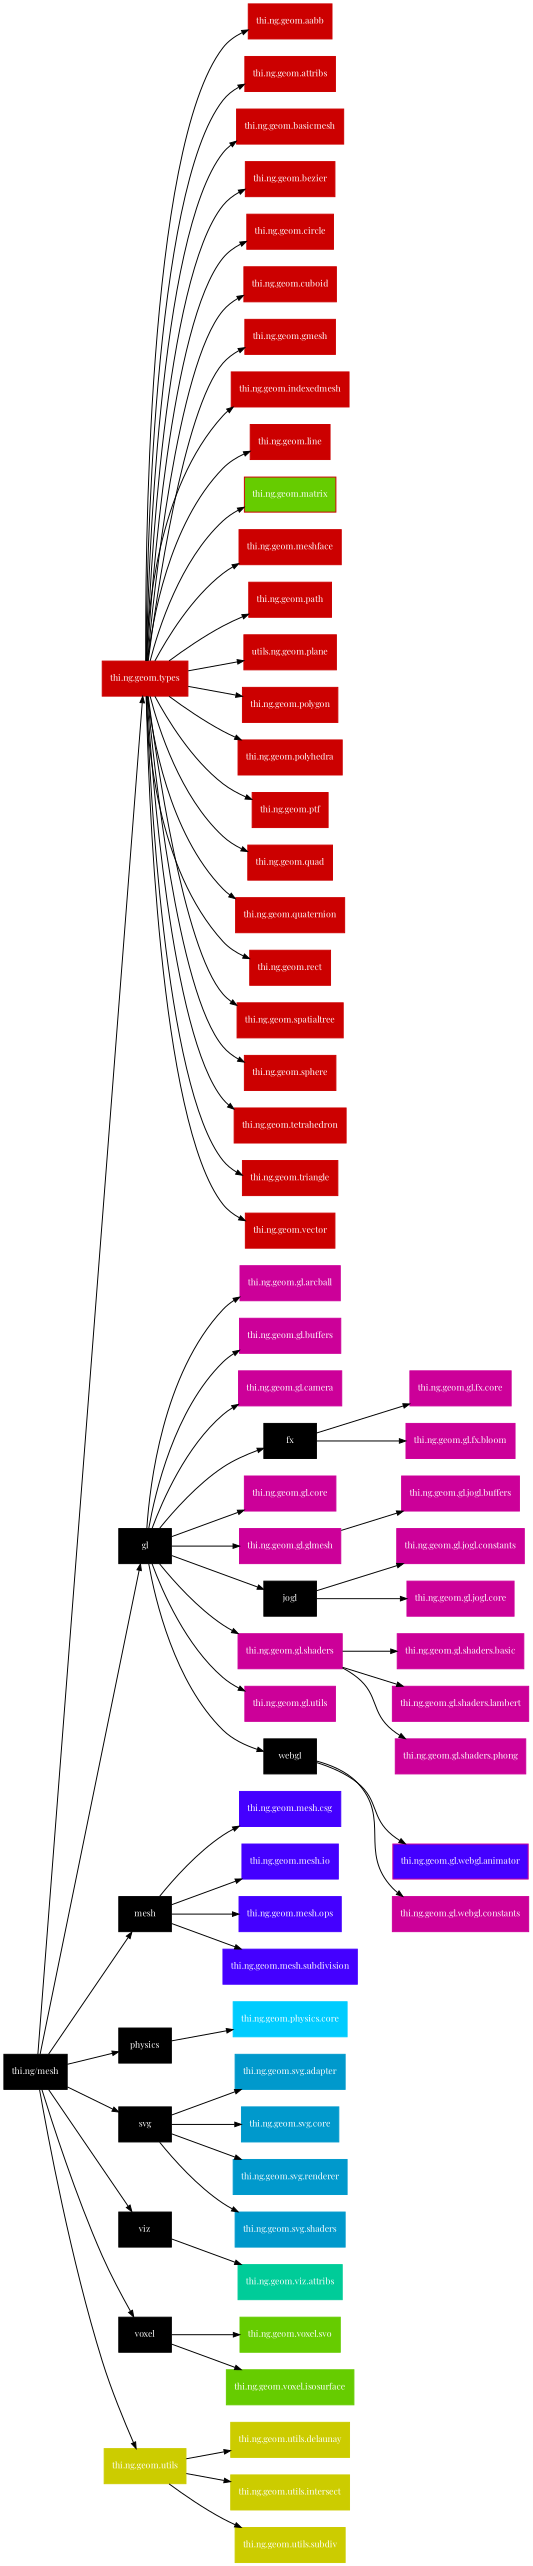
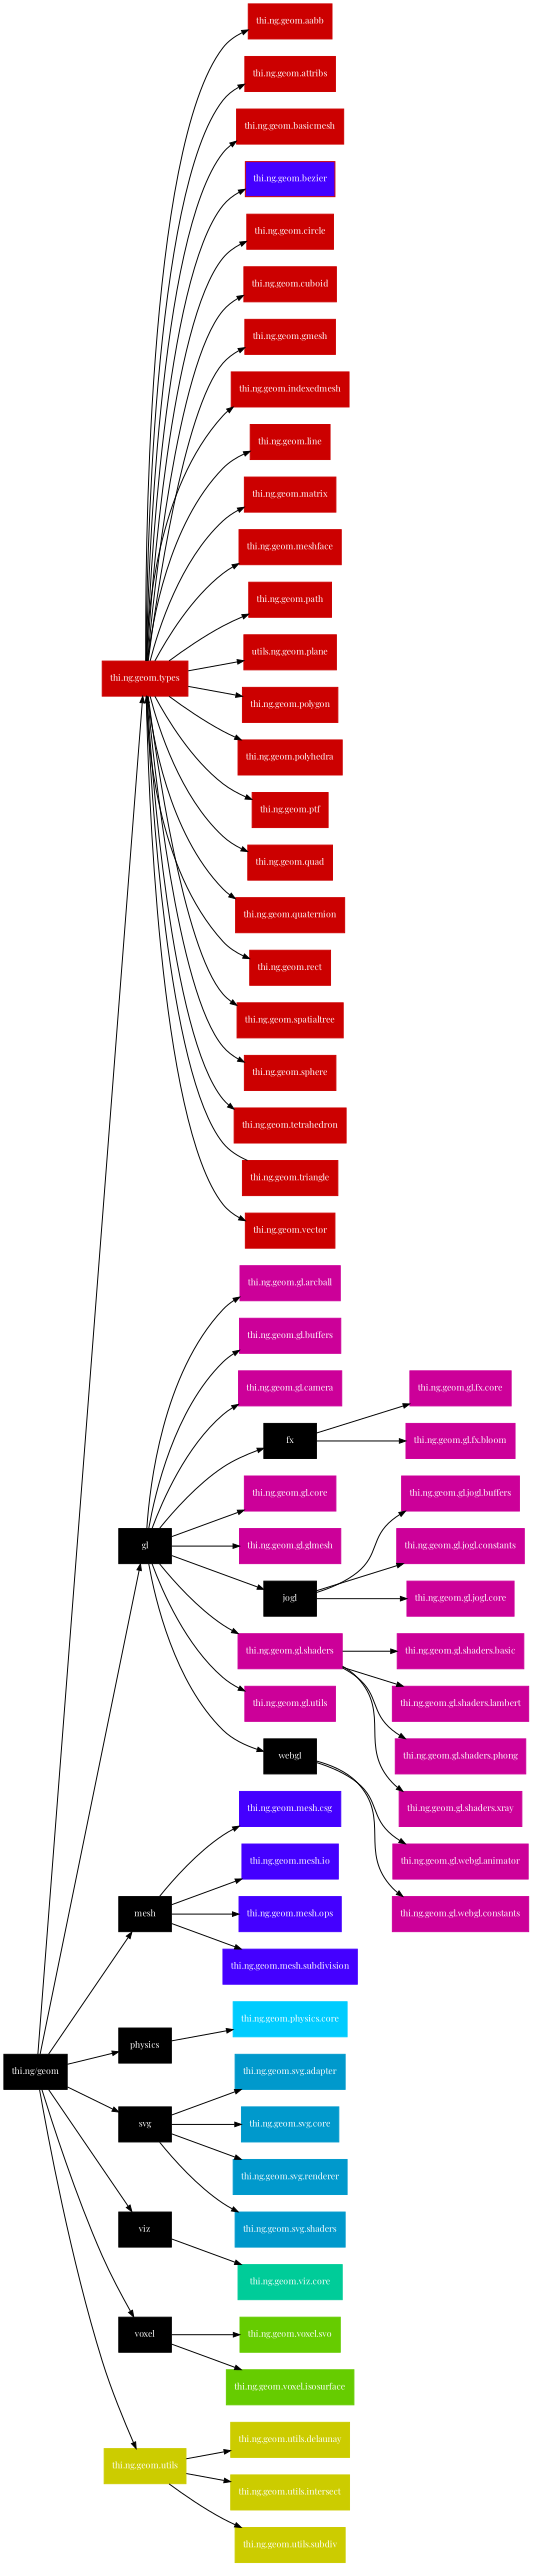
node "thi.ng.geom.bezier": fillcolor #cc0000 -> #4400ff
node "thi.ng.geom.matrix": fillcolor #66cc00 -> #cc0000
edge "thi.ng.geom.types" -> "thi.ng.geom.triangle": reversed
edge "thi.ng.geom.gl.glmesh" -> "thi.ng.geom.gl.jogl.buffers": now "jogl" -> "thi.ng.geom.gl.jogl.buffers"
node "thi.ng.geom.gl.shaders.xray": added
node "thi.ng.geom.gl.webgl.animator": fillcolor #4400ff -> #cc0099
node "thi.ng/mesh": label "thi.ng/mesh" -> "thi.ng/geom"
node "thi.ng.geom.viz.attribs": label "thi.ng.geom.viz.attribs" -> "thi.ng.geom.viz.core"
